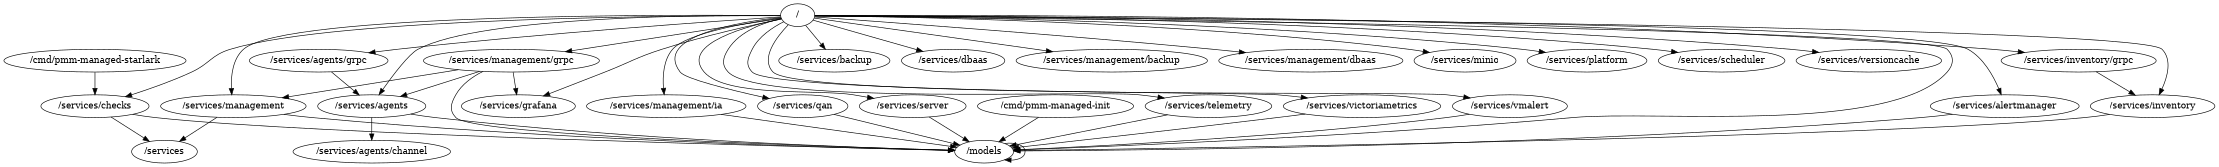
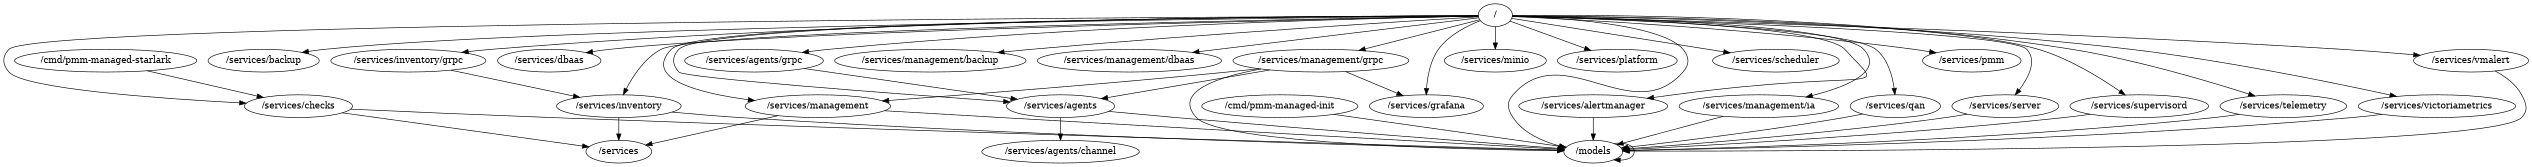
node "/services/versioncache": label "/services/versioncache" -> "/services/pmm"
node "/services/supervisord": added
edge "/services/inventory" -> "/services": added
